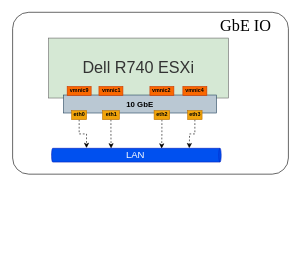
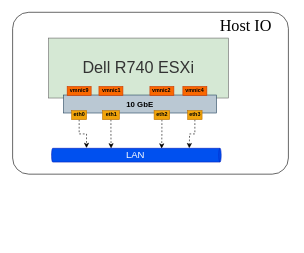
node "GbE IO": label "GbE IO" -> "Host IO"
